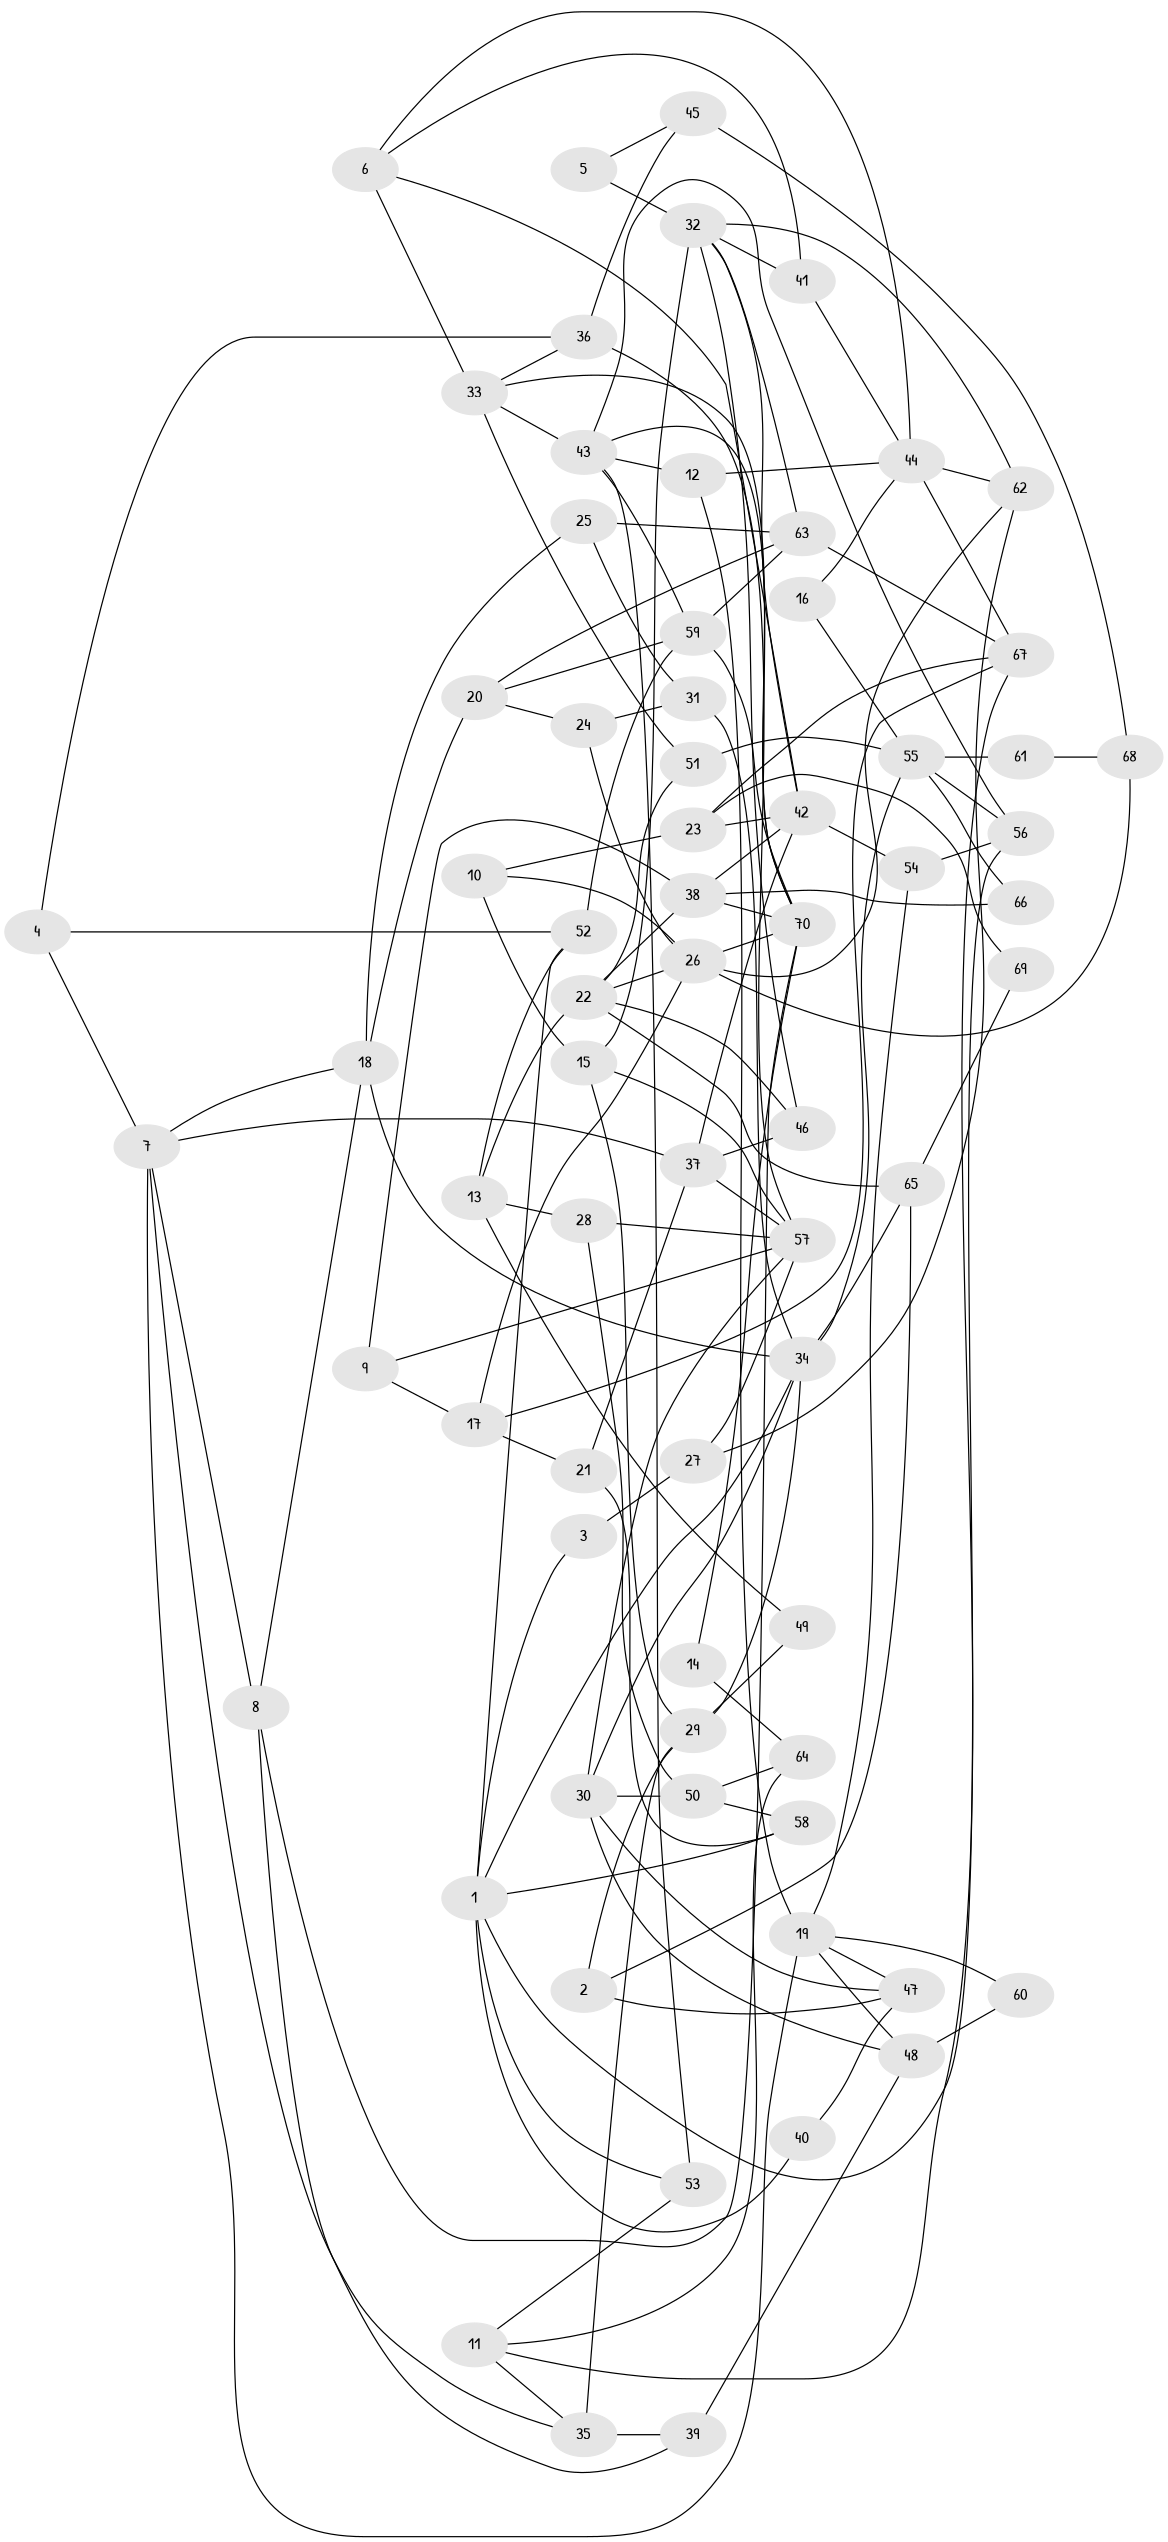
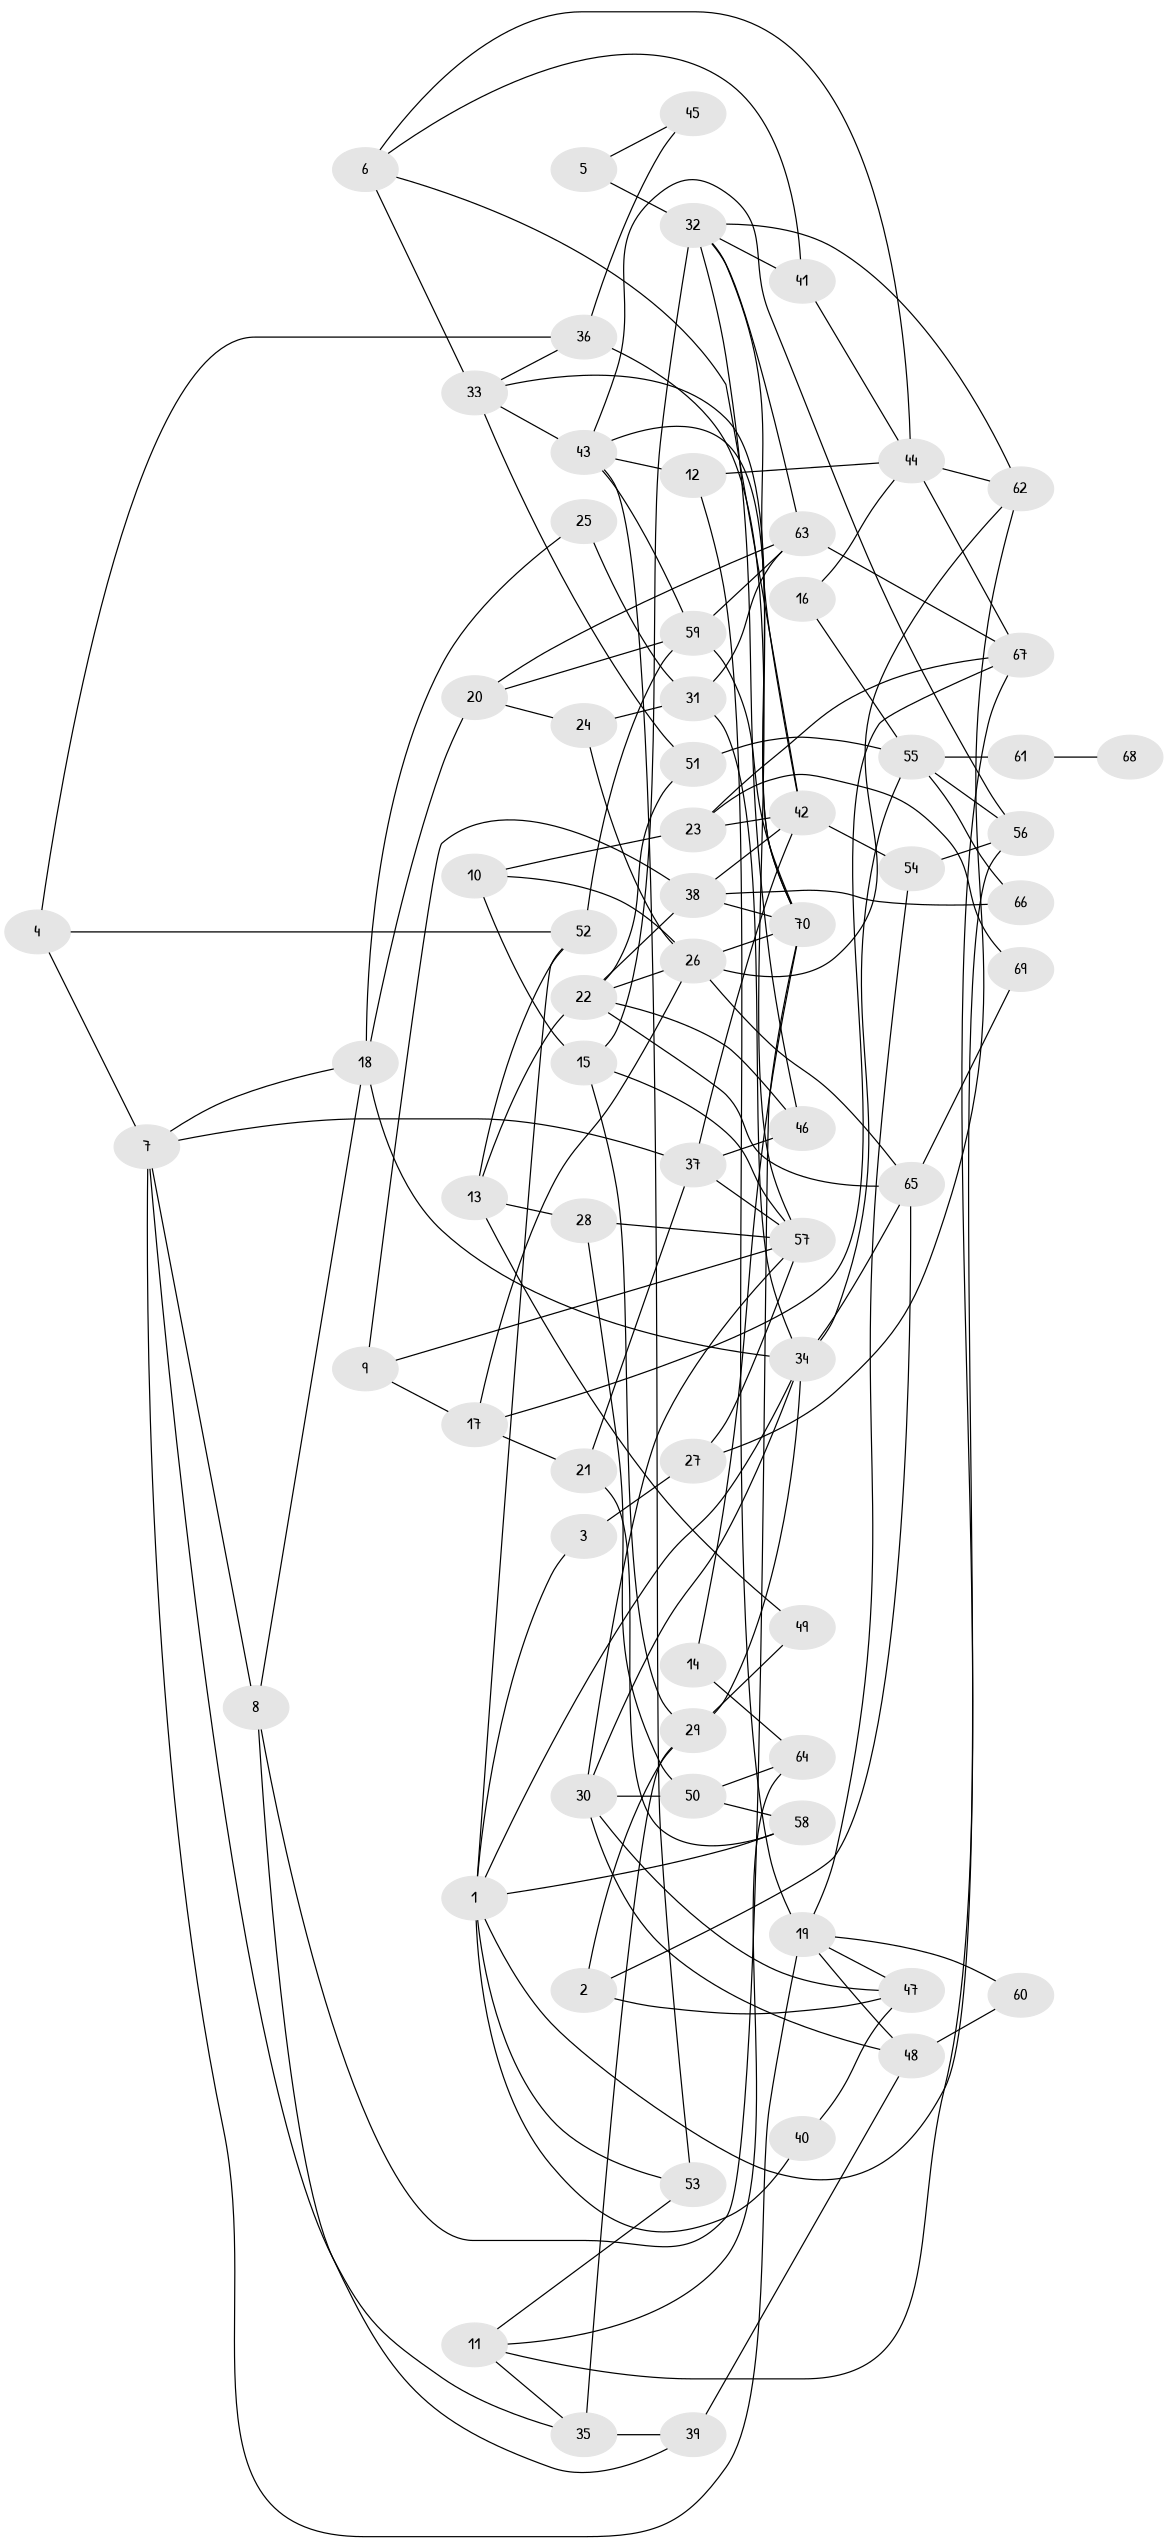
edge "45" -- "68": removed
edge "25" -- "63": now "31" -- "63"
edge "68" -- "26": now "65" -- "26"
